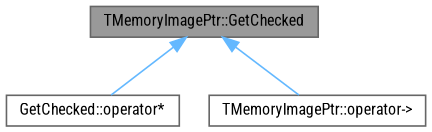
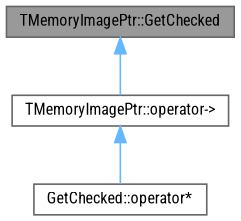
edge "GetChecked::operator*" -> "TMemoryImagePtr::GetChecked": now "GetChecked::operator*" -> "TMemoryImagePtr::operator->"
